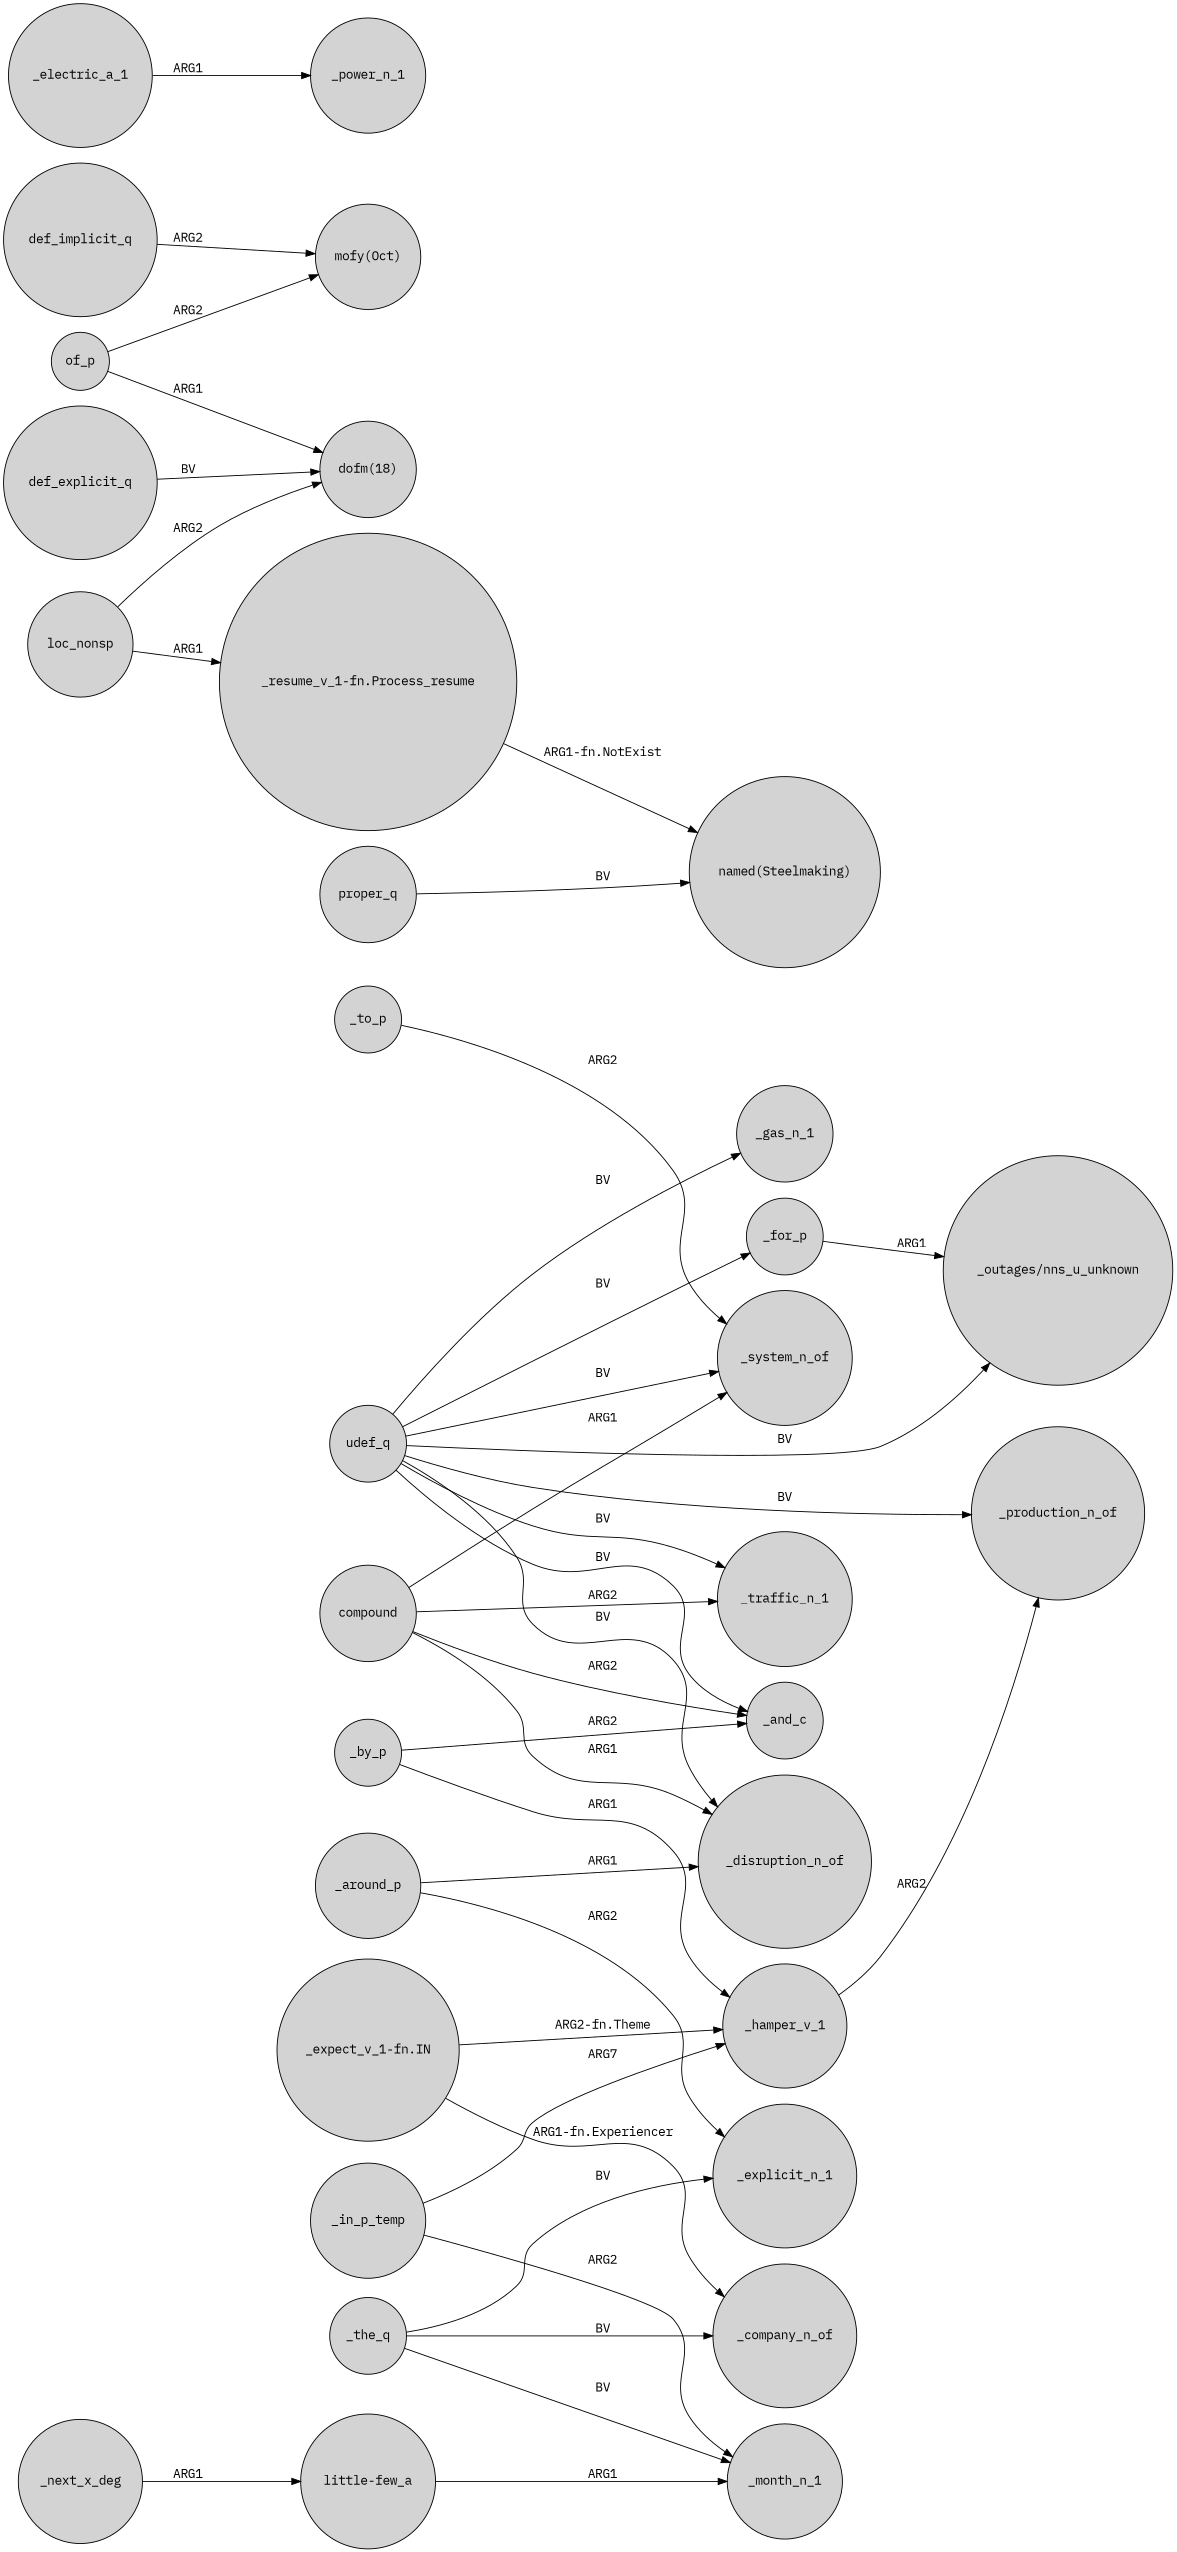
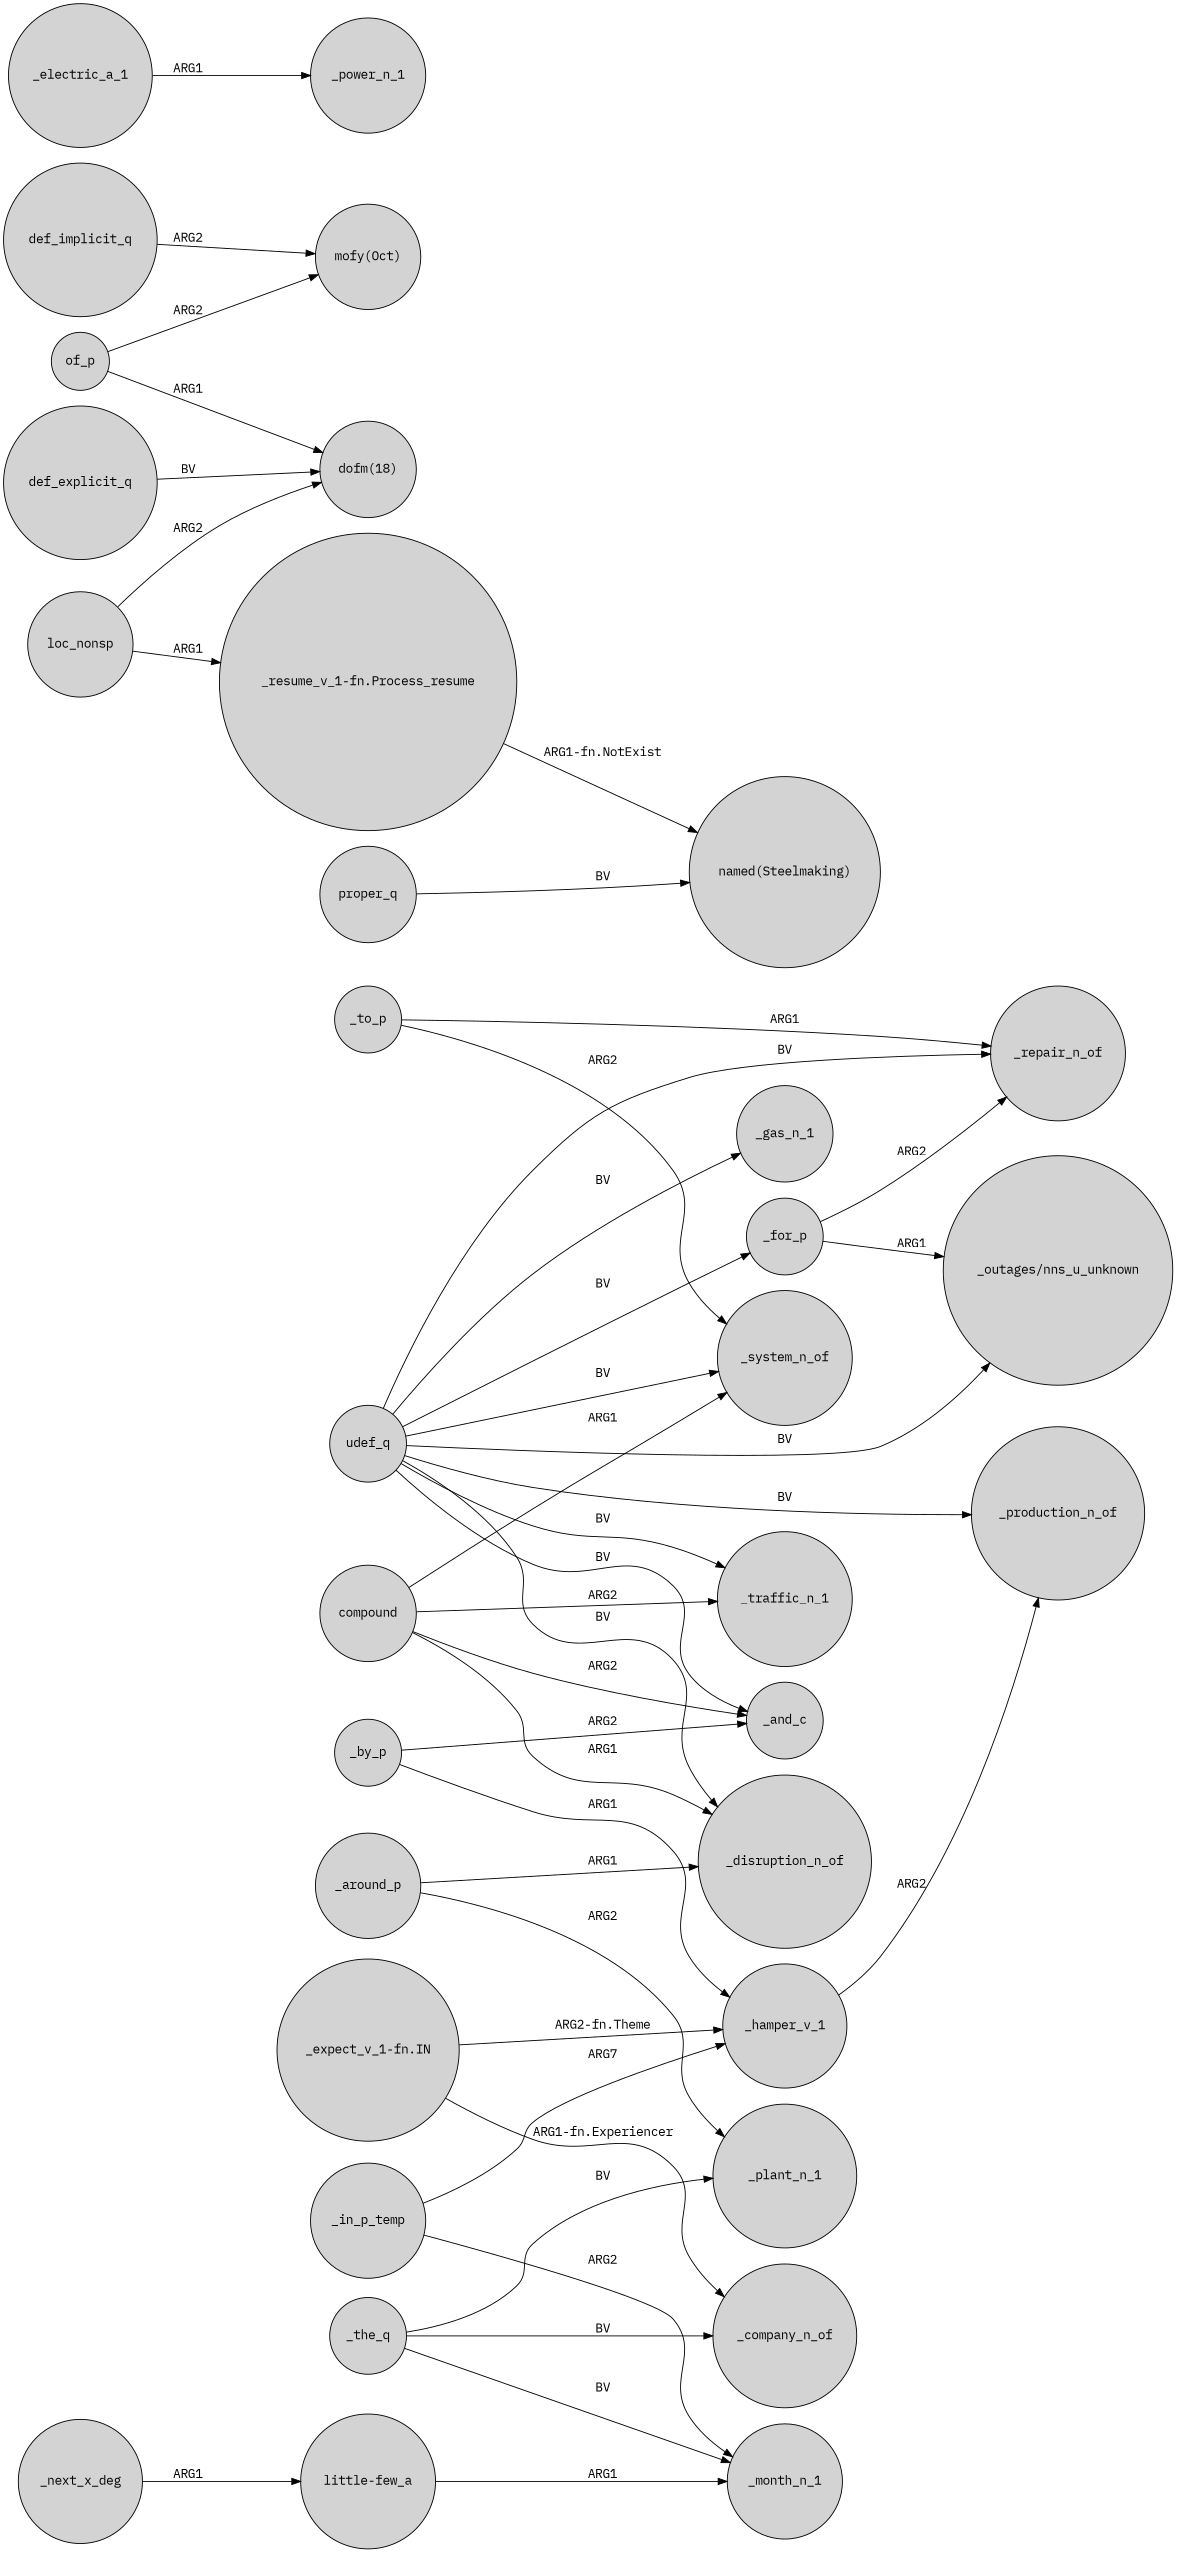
node "_repair_n_of": added
node "_explicit_n_1": label "_explicit_n_1" -> "_plant_n_1"
